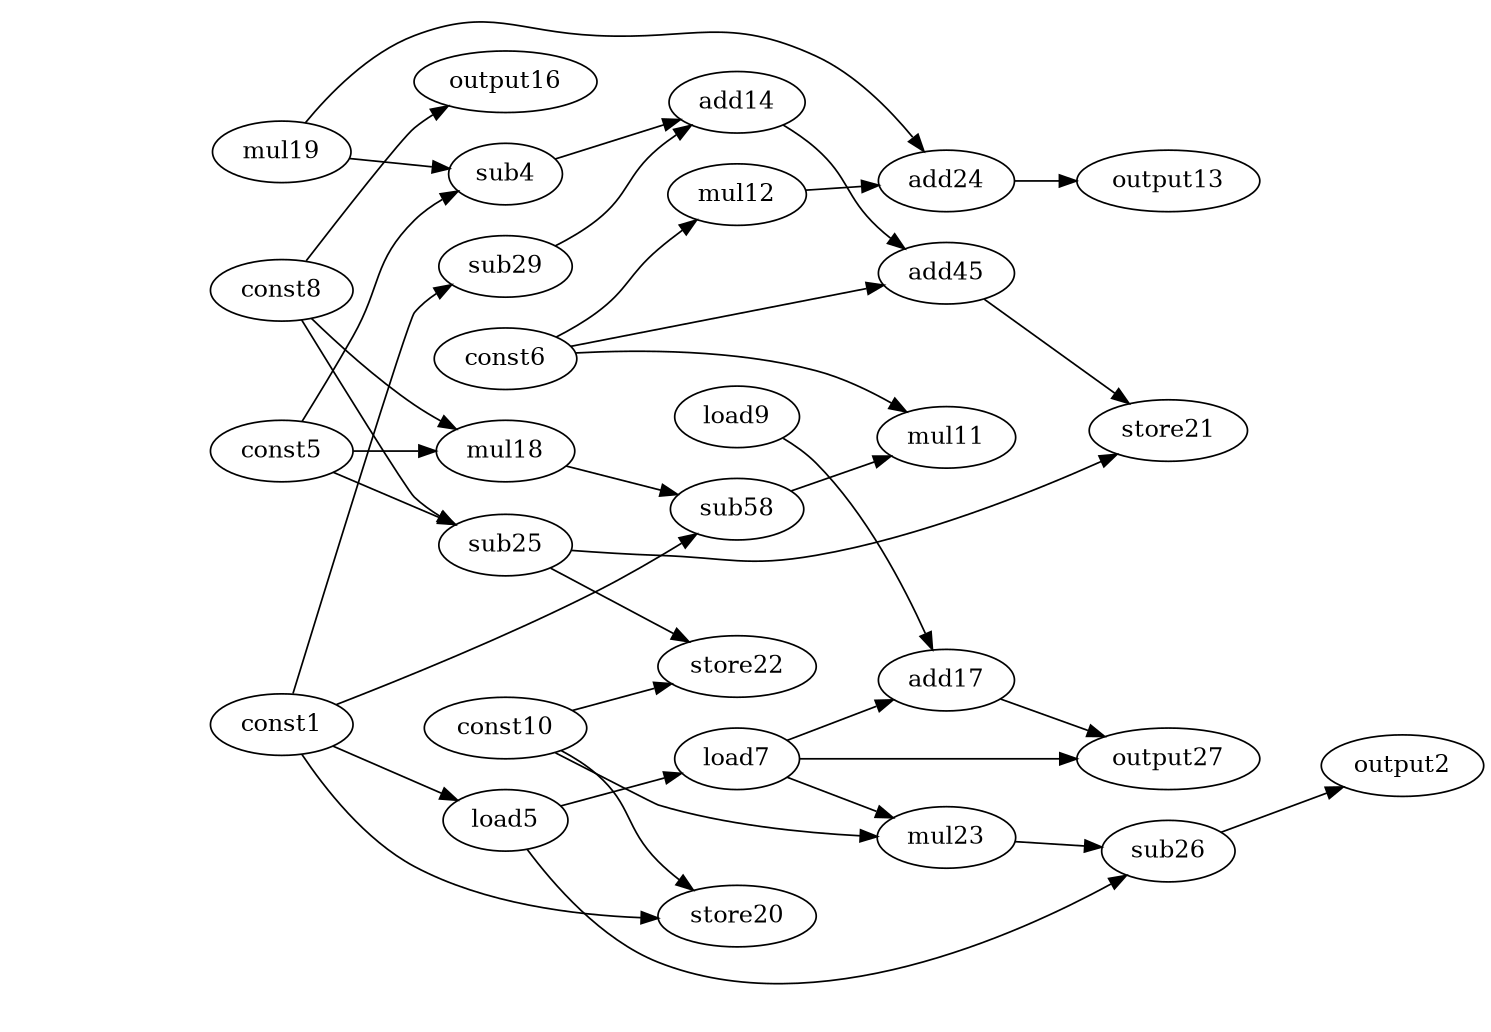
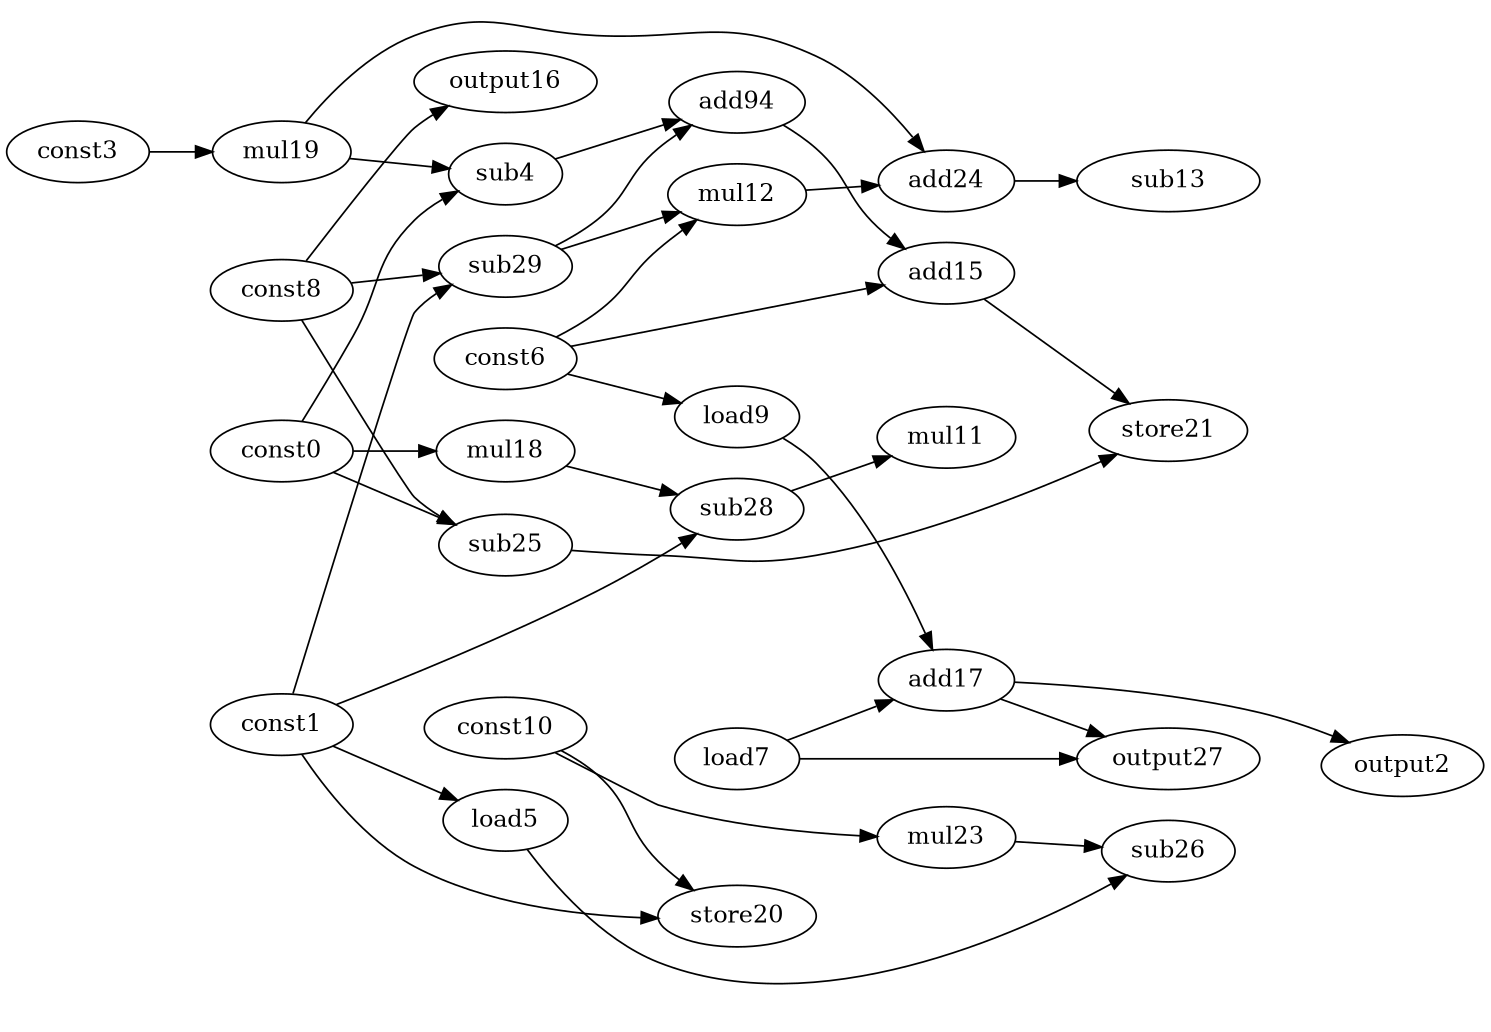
node "add14": label "add14" -> "add94"
node "const3": added
node "output13": label "output13" -> "sub13"
edge "sub29" -> "mul12": added
node "add45": label "add45" -> "add15"
edge "const6" -> "mul11": now "const6" -> "load9"
edge "const8" -> "mul18": now "const8" -> "sub29"
node "const5": label "const5" -> "const0"
node "sub58": label "sub58" -> "sub28"
node "store22": removed
edge "load7" -> "mul23": removed
edge "load5" -> "load7": removed
edge "sub26" -> "output2": now "add17" -> "output2"
